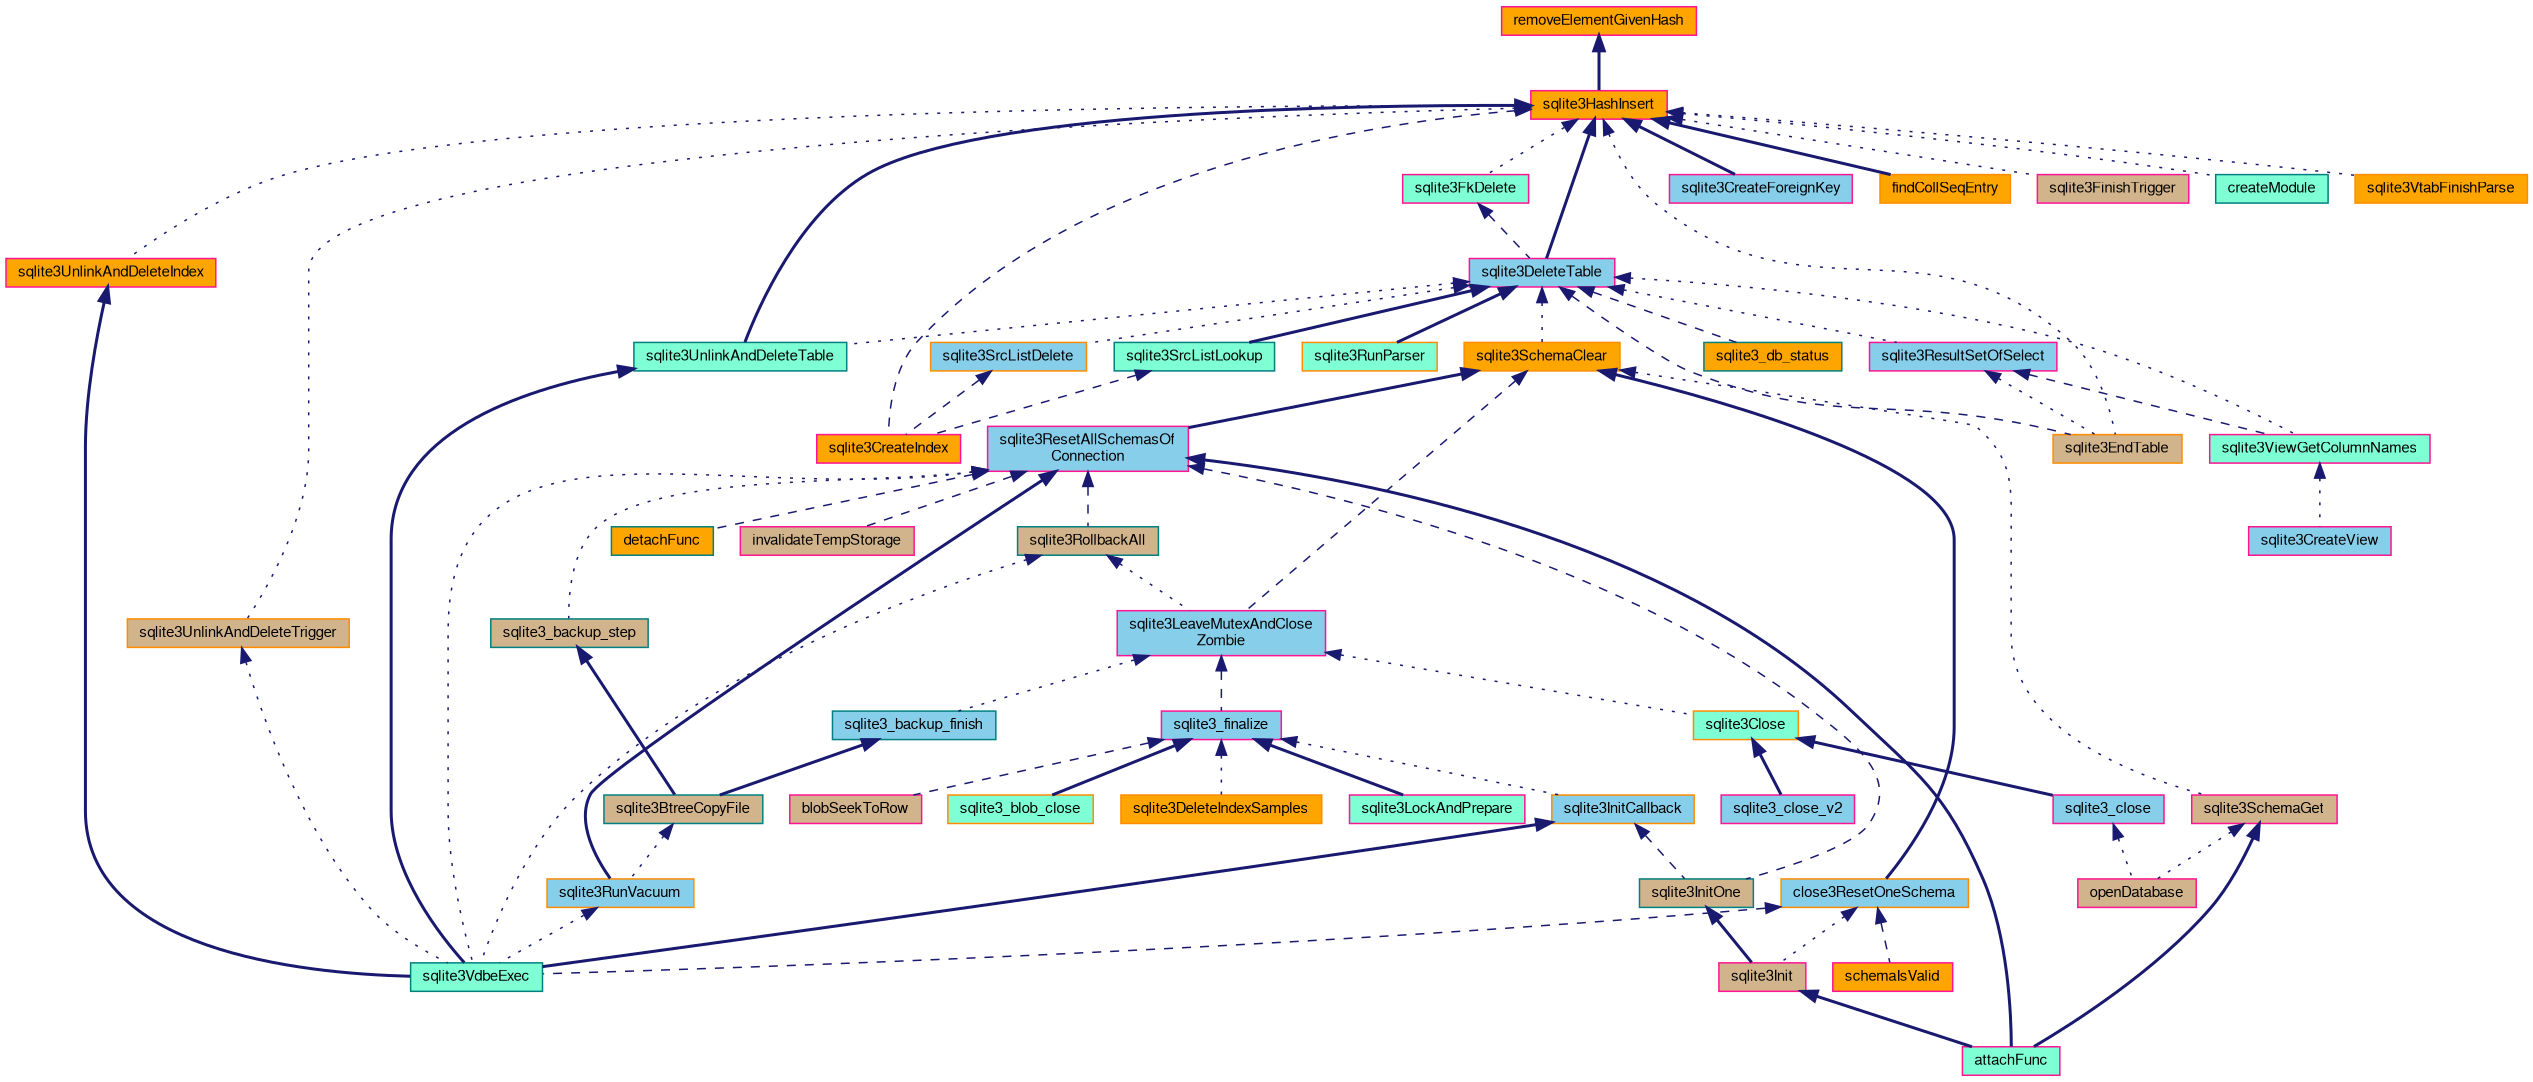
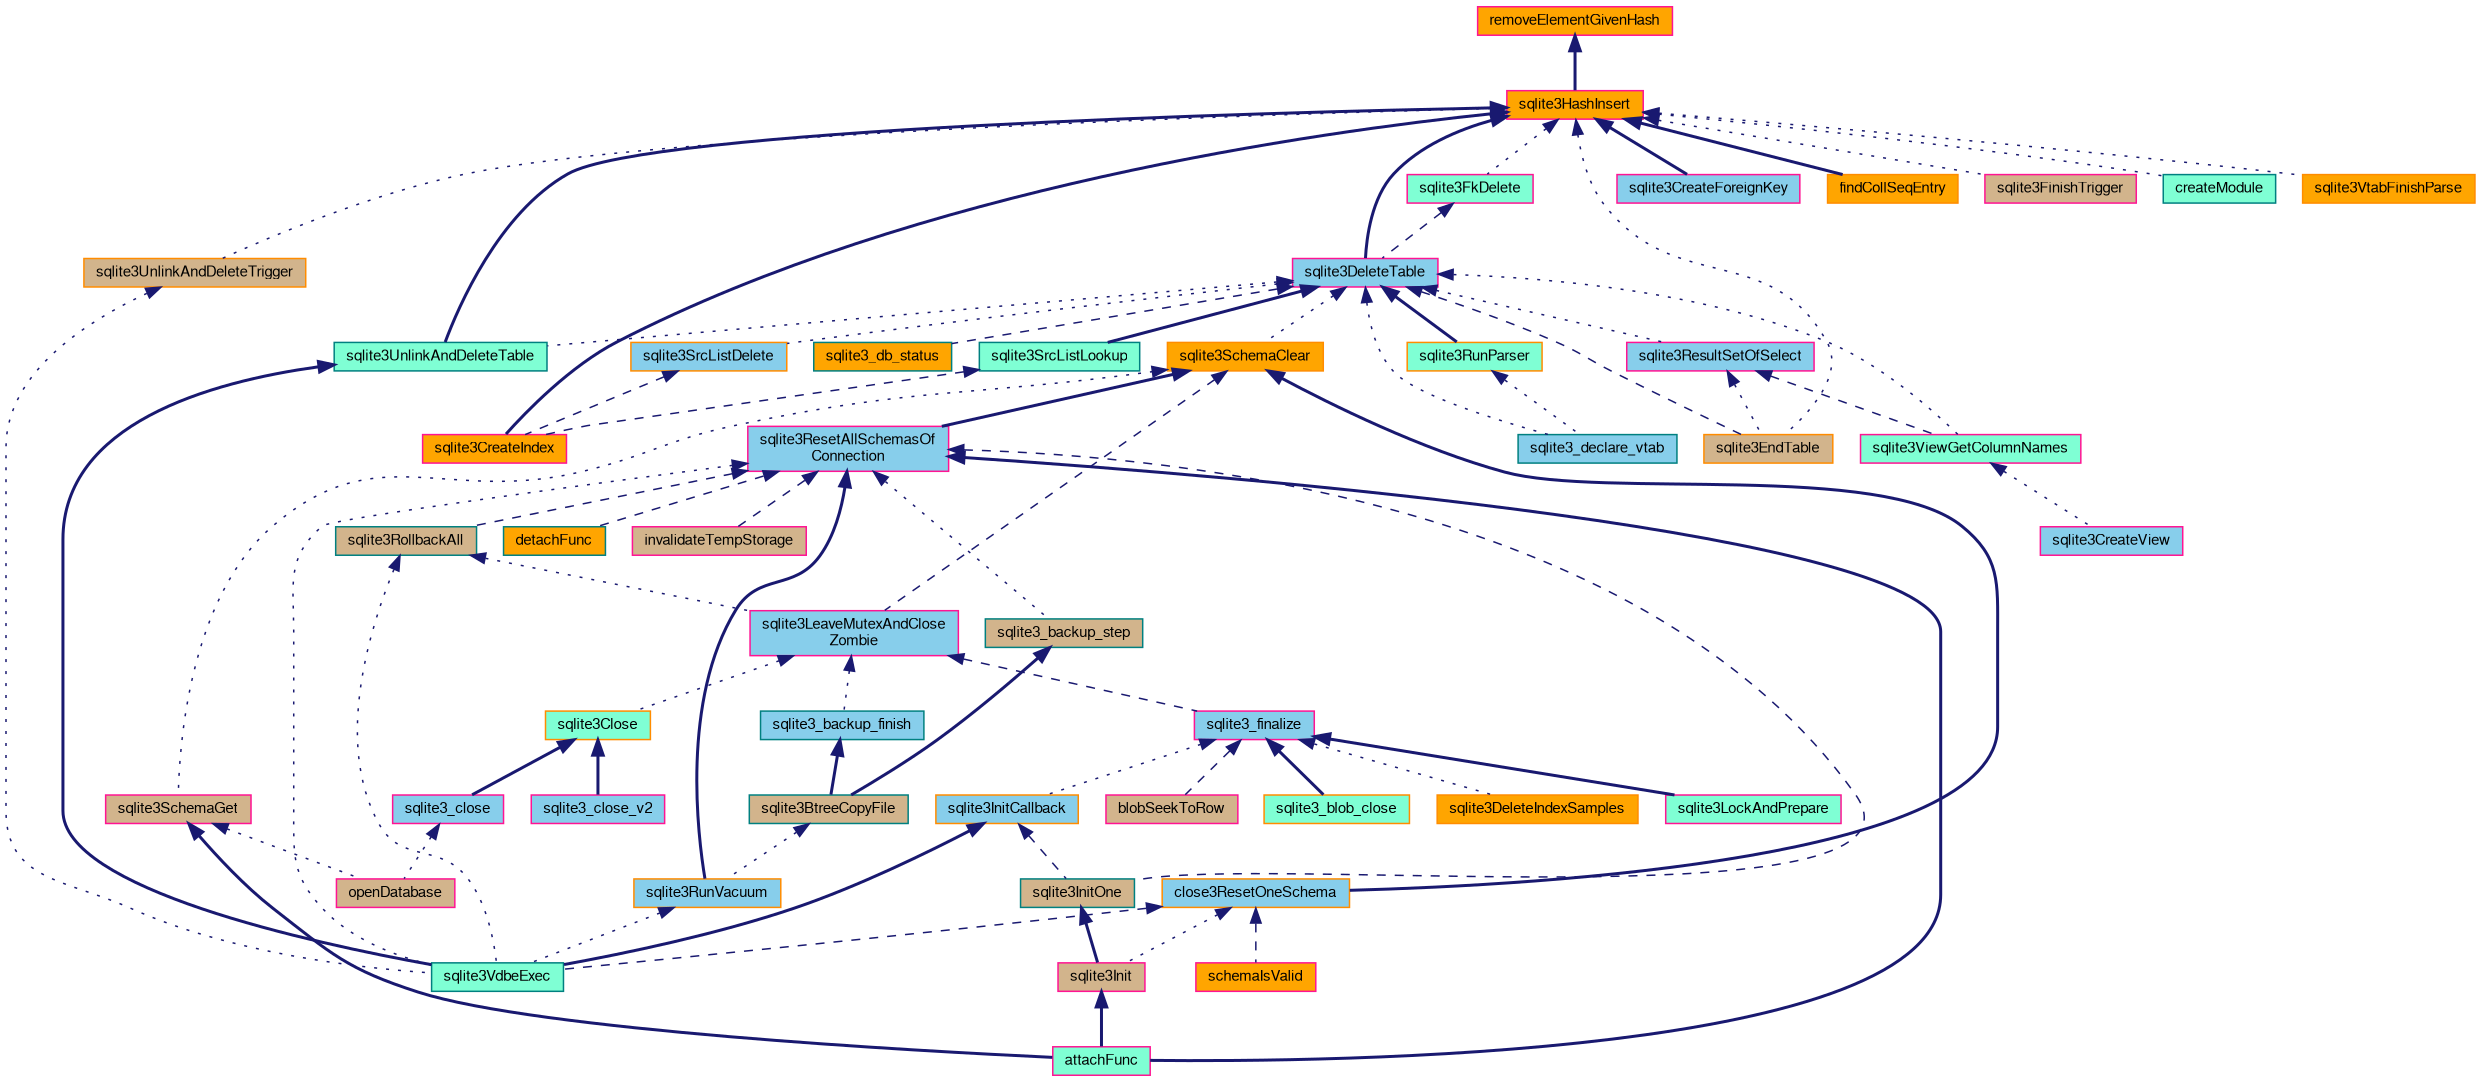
edge "sqlite3CreateIndex" -> "sqlite3HashInsert": style dashed -> bold
node "sqlite3UnlinkAndDeleteIndex": removed
node "sqlite3_declare_vtab": added
